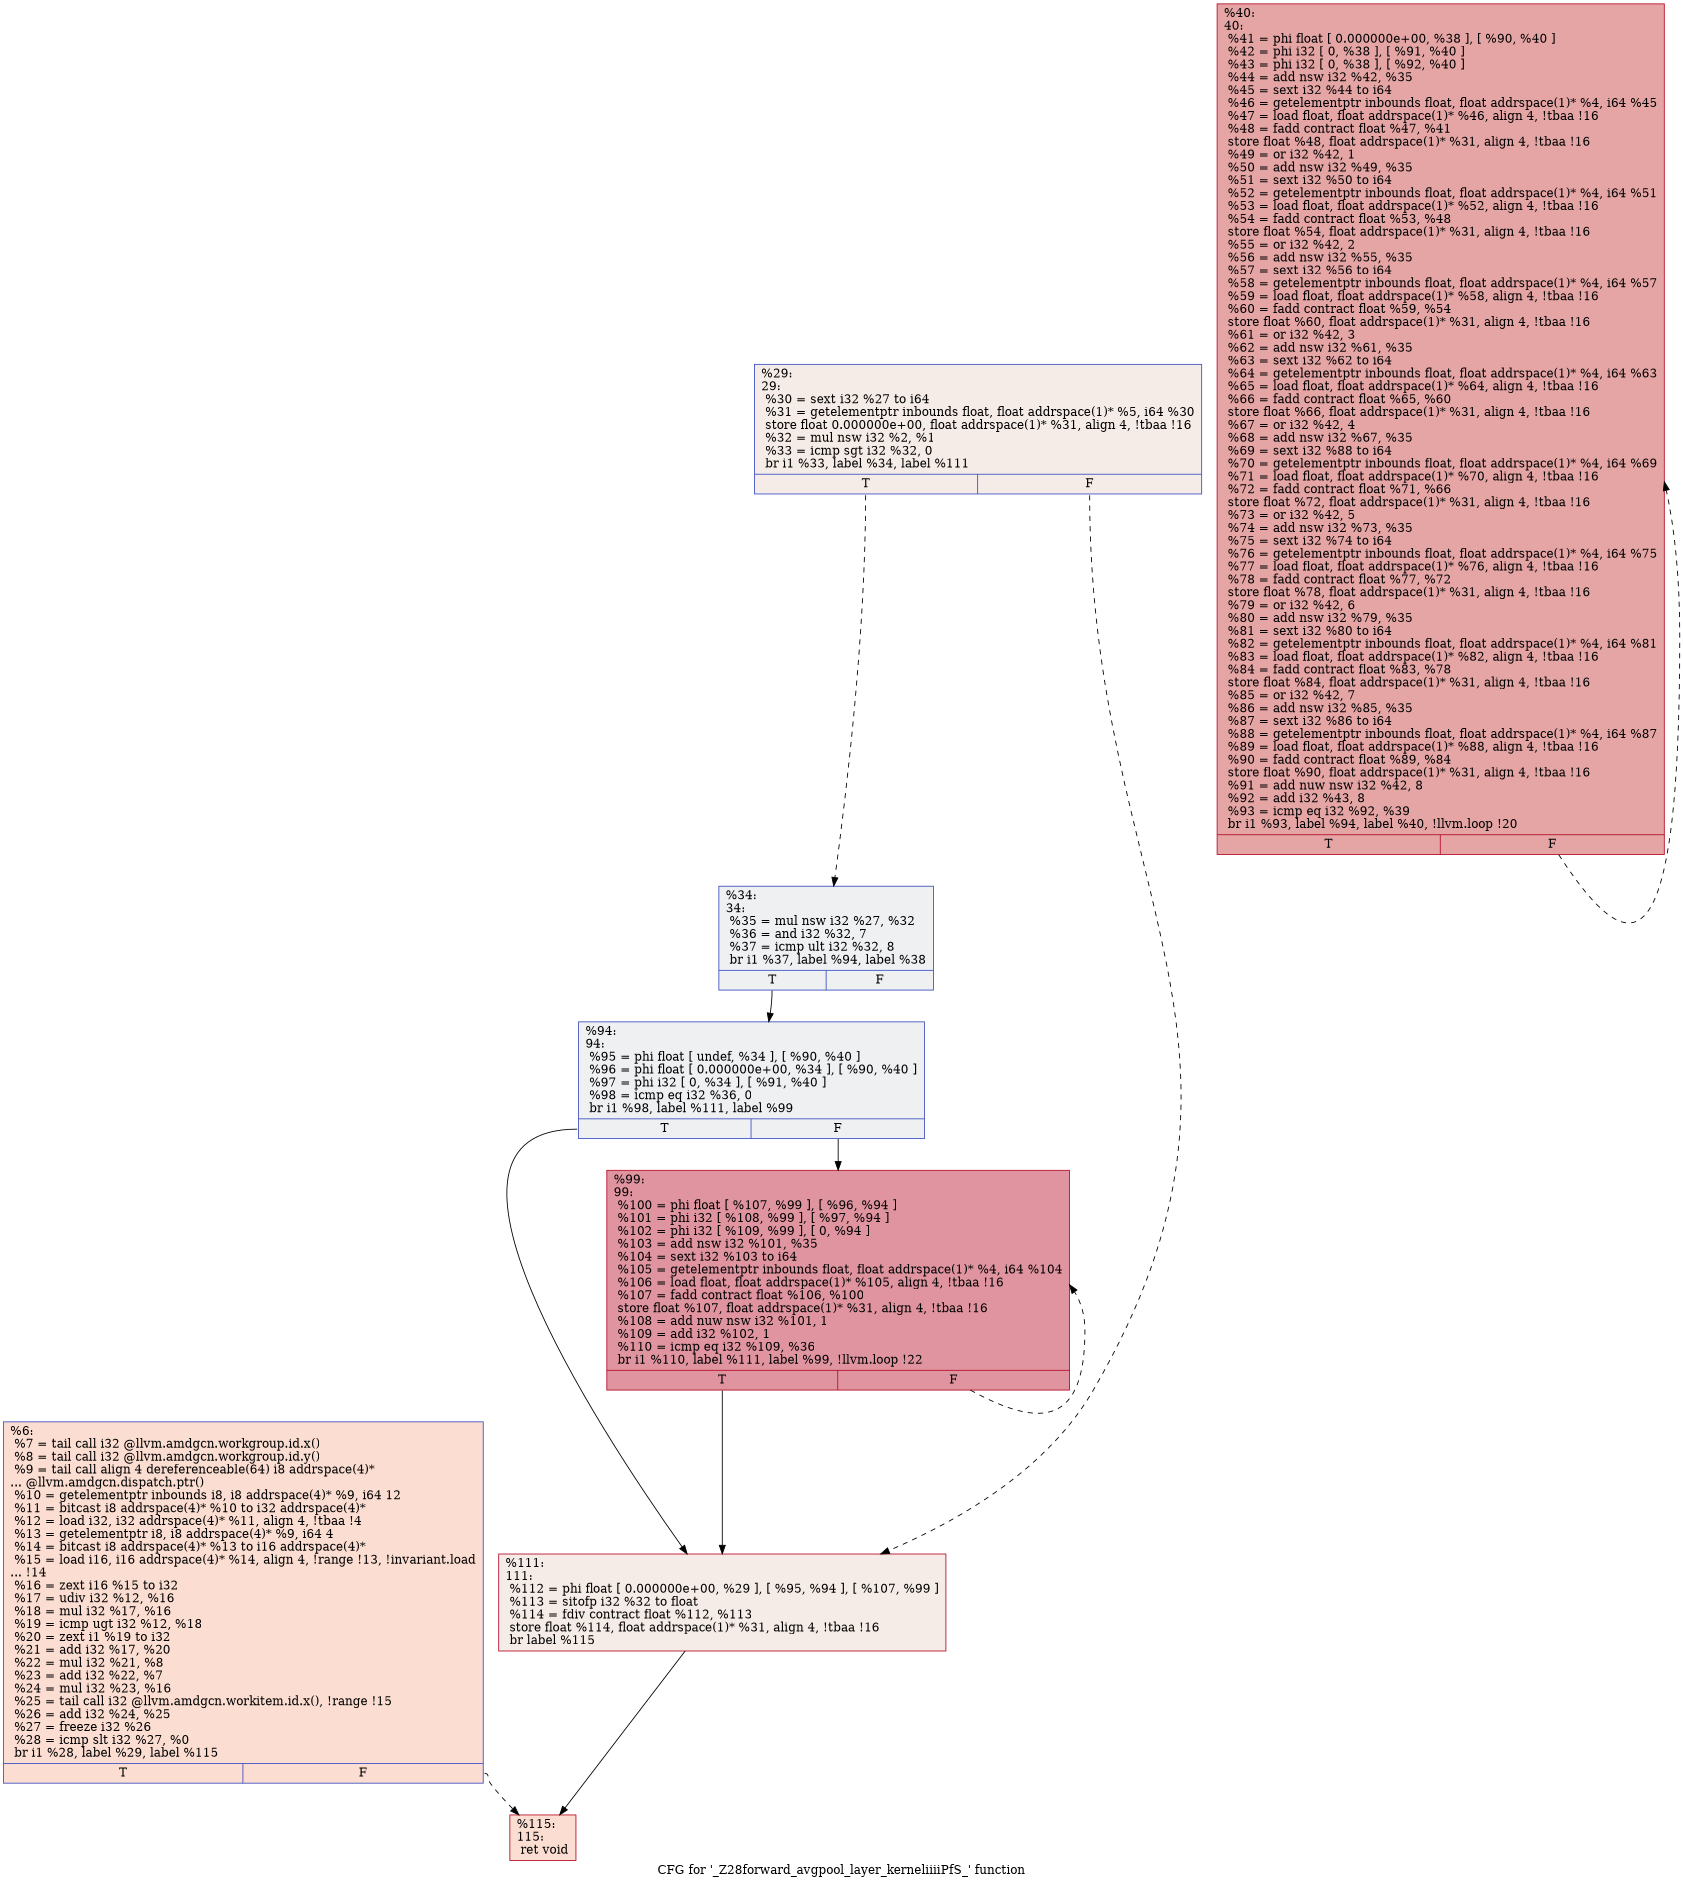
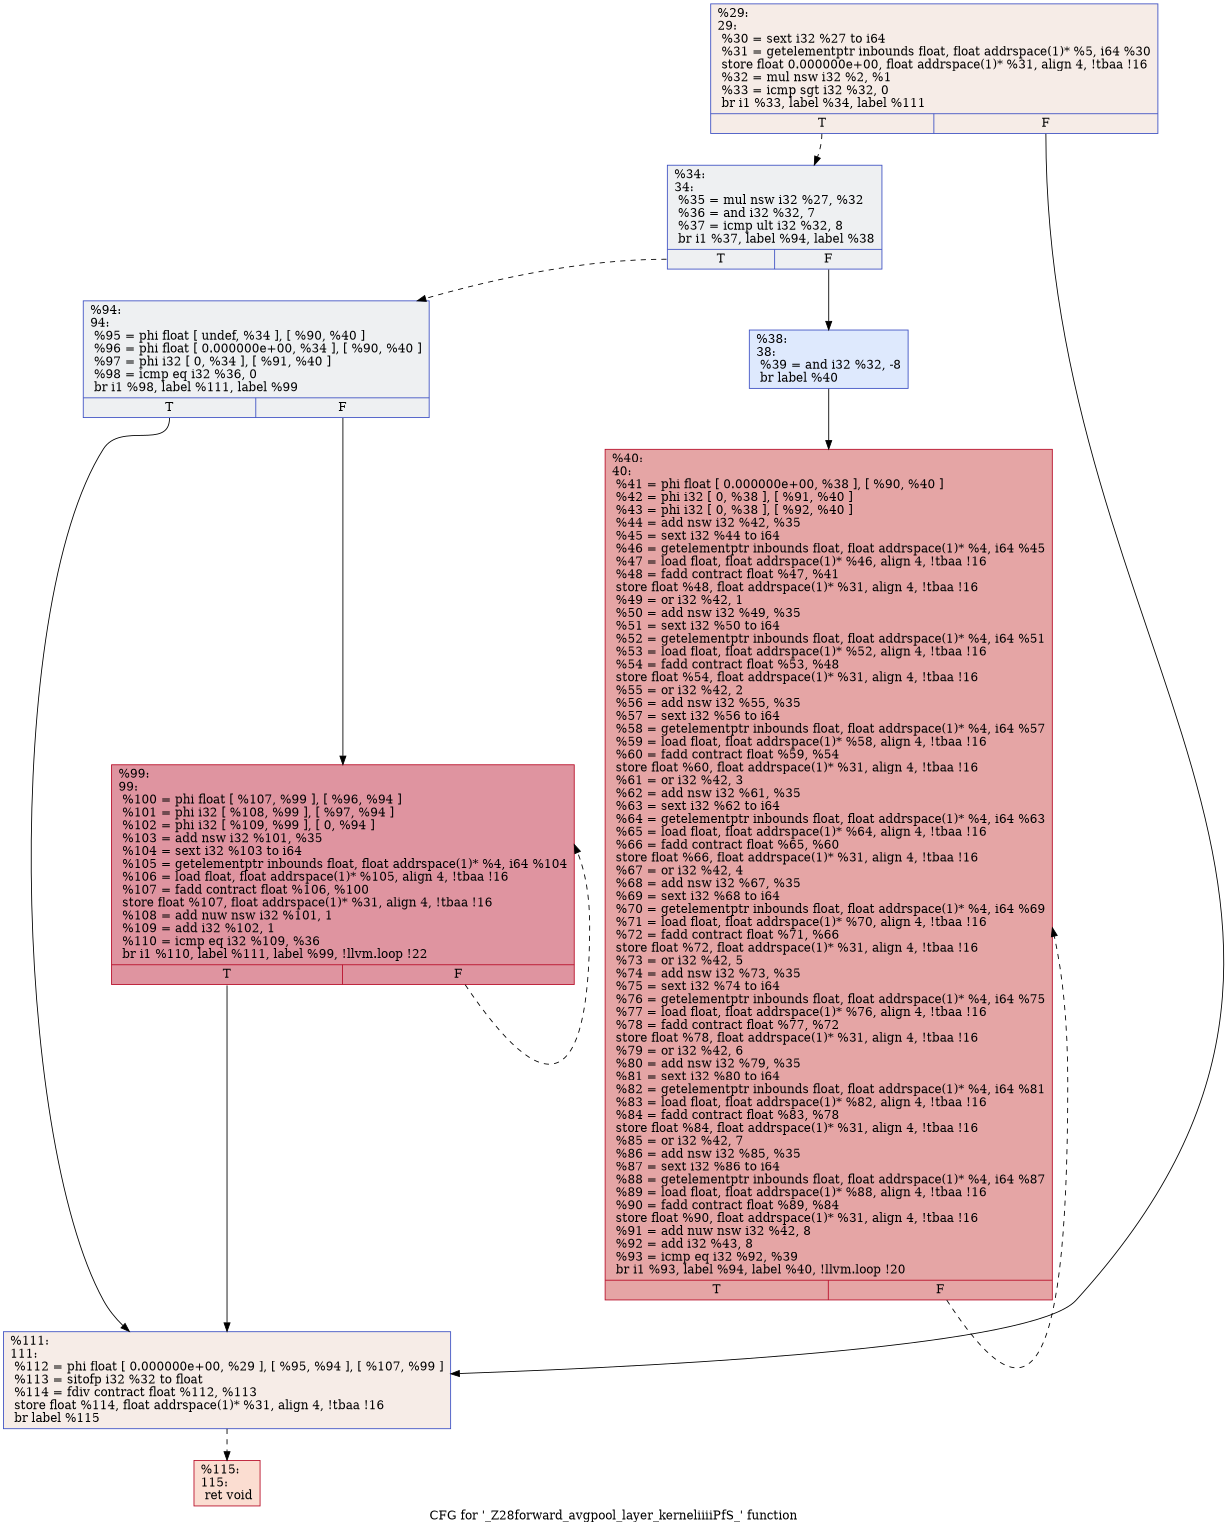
node "%38:": added
node "%40:": text "%69 = sext i32 %88 to i64" -> "%69 = sext i32 %68 to i64"
edge "%34:" -> "%94:": style solid -> dashed
edge "%29:" -> "%111:": style dashed -> solid
node "%6:": removed
node "%111:": color #b70d28ff -> #3d50c3ff
edge "%111:" -> "%115:": style solid -> dashed
